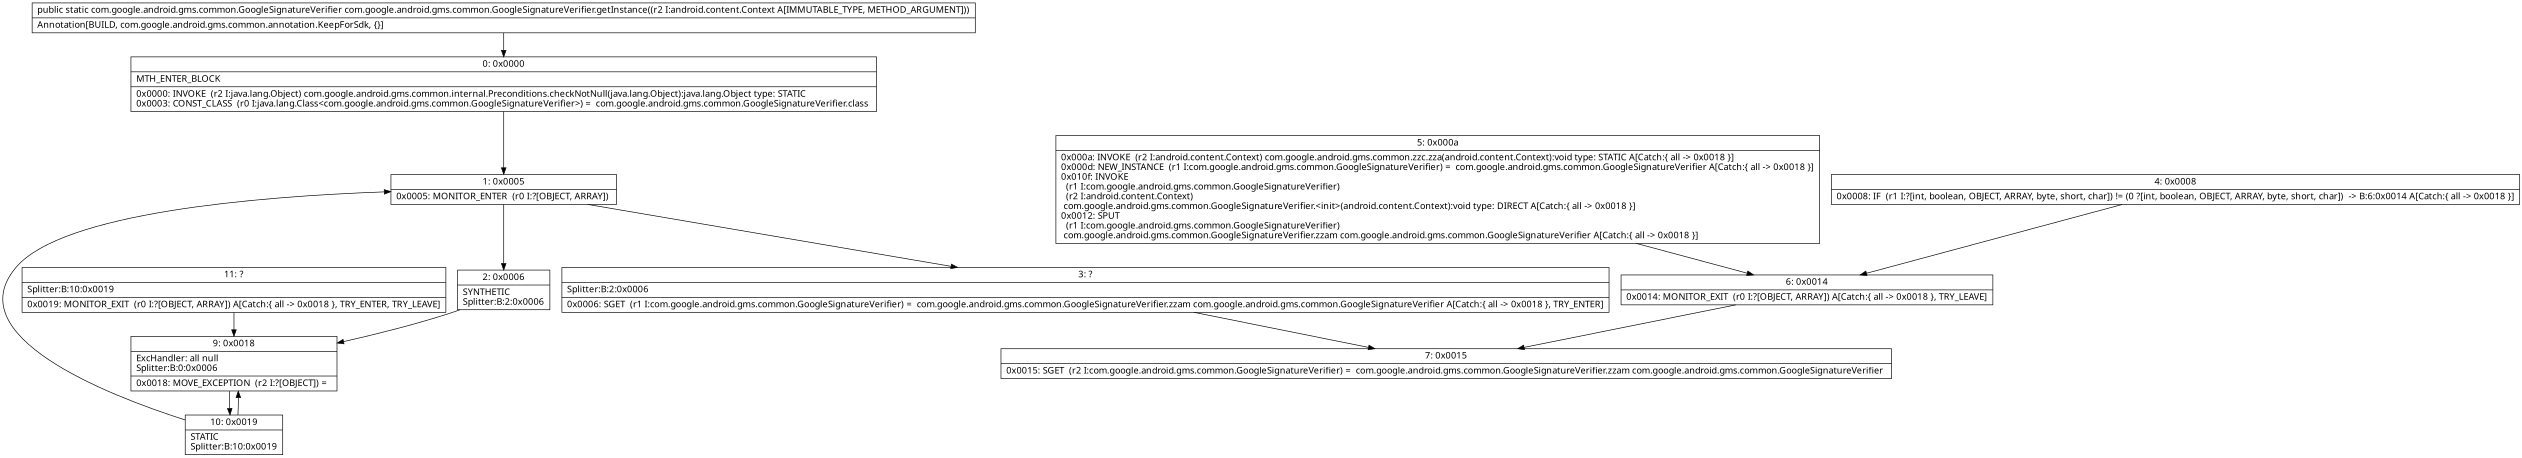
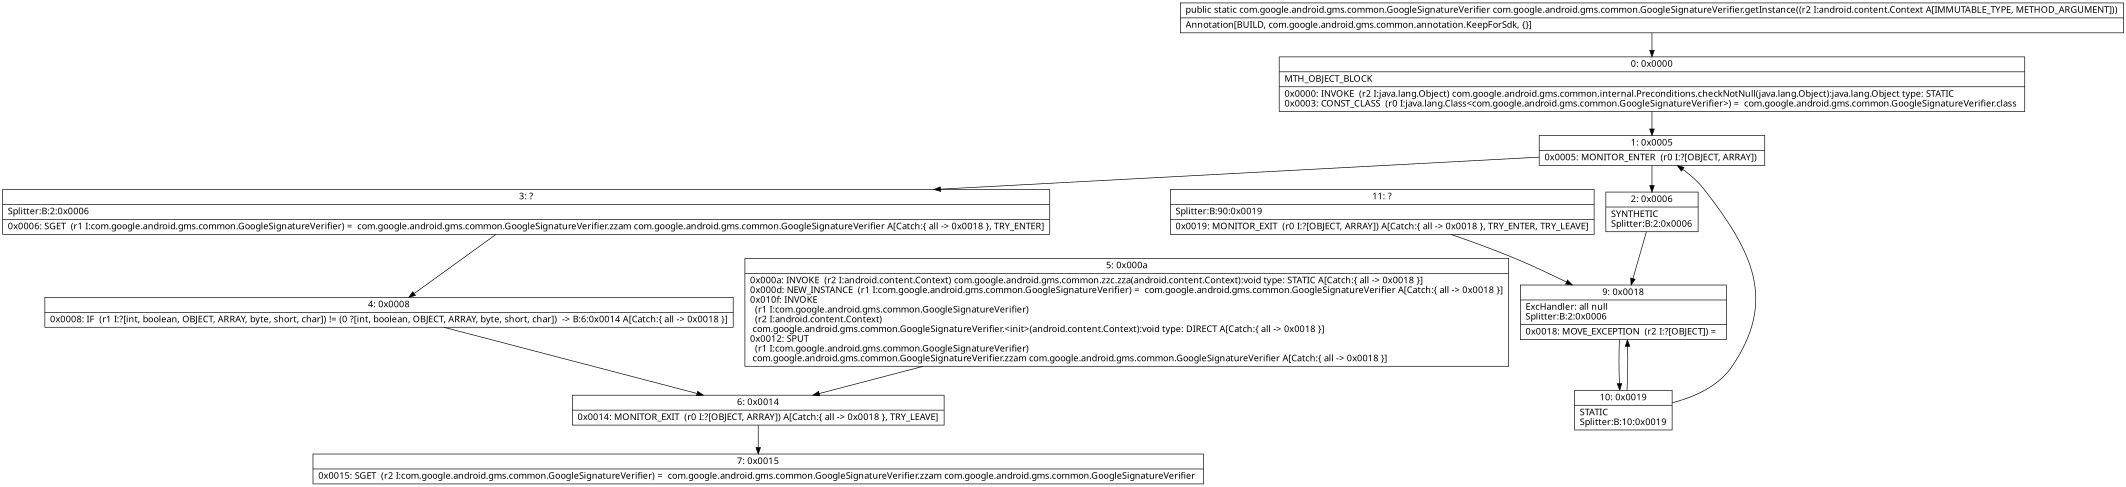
node "0: 0x0000": text "MTH_ENTER_BLOCK" -> "MTH_OBJECT_BLOCK"
node "11: ?": text "Splitter:B:10:0x0019" -> "Splitter:B:90:0x0019"
edge "3: ?" -> "7: 0x0015": now "3: ?" -> "4: 0x0008"
node "9: 0x0018": text "Splitter:B:0:0x0006" -> "Splitter:B:2:0x0006"
